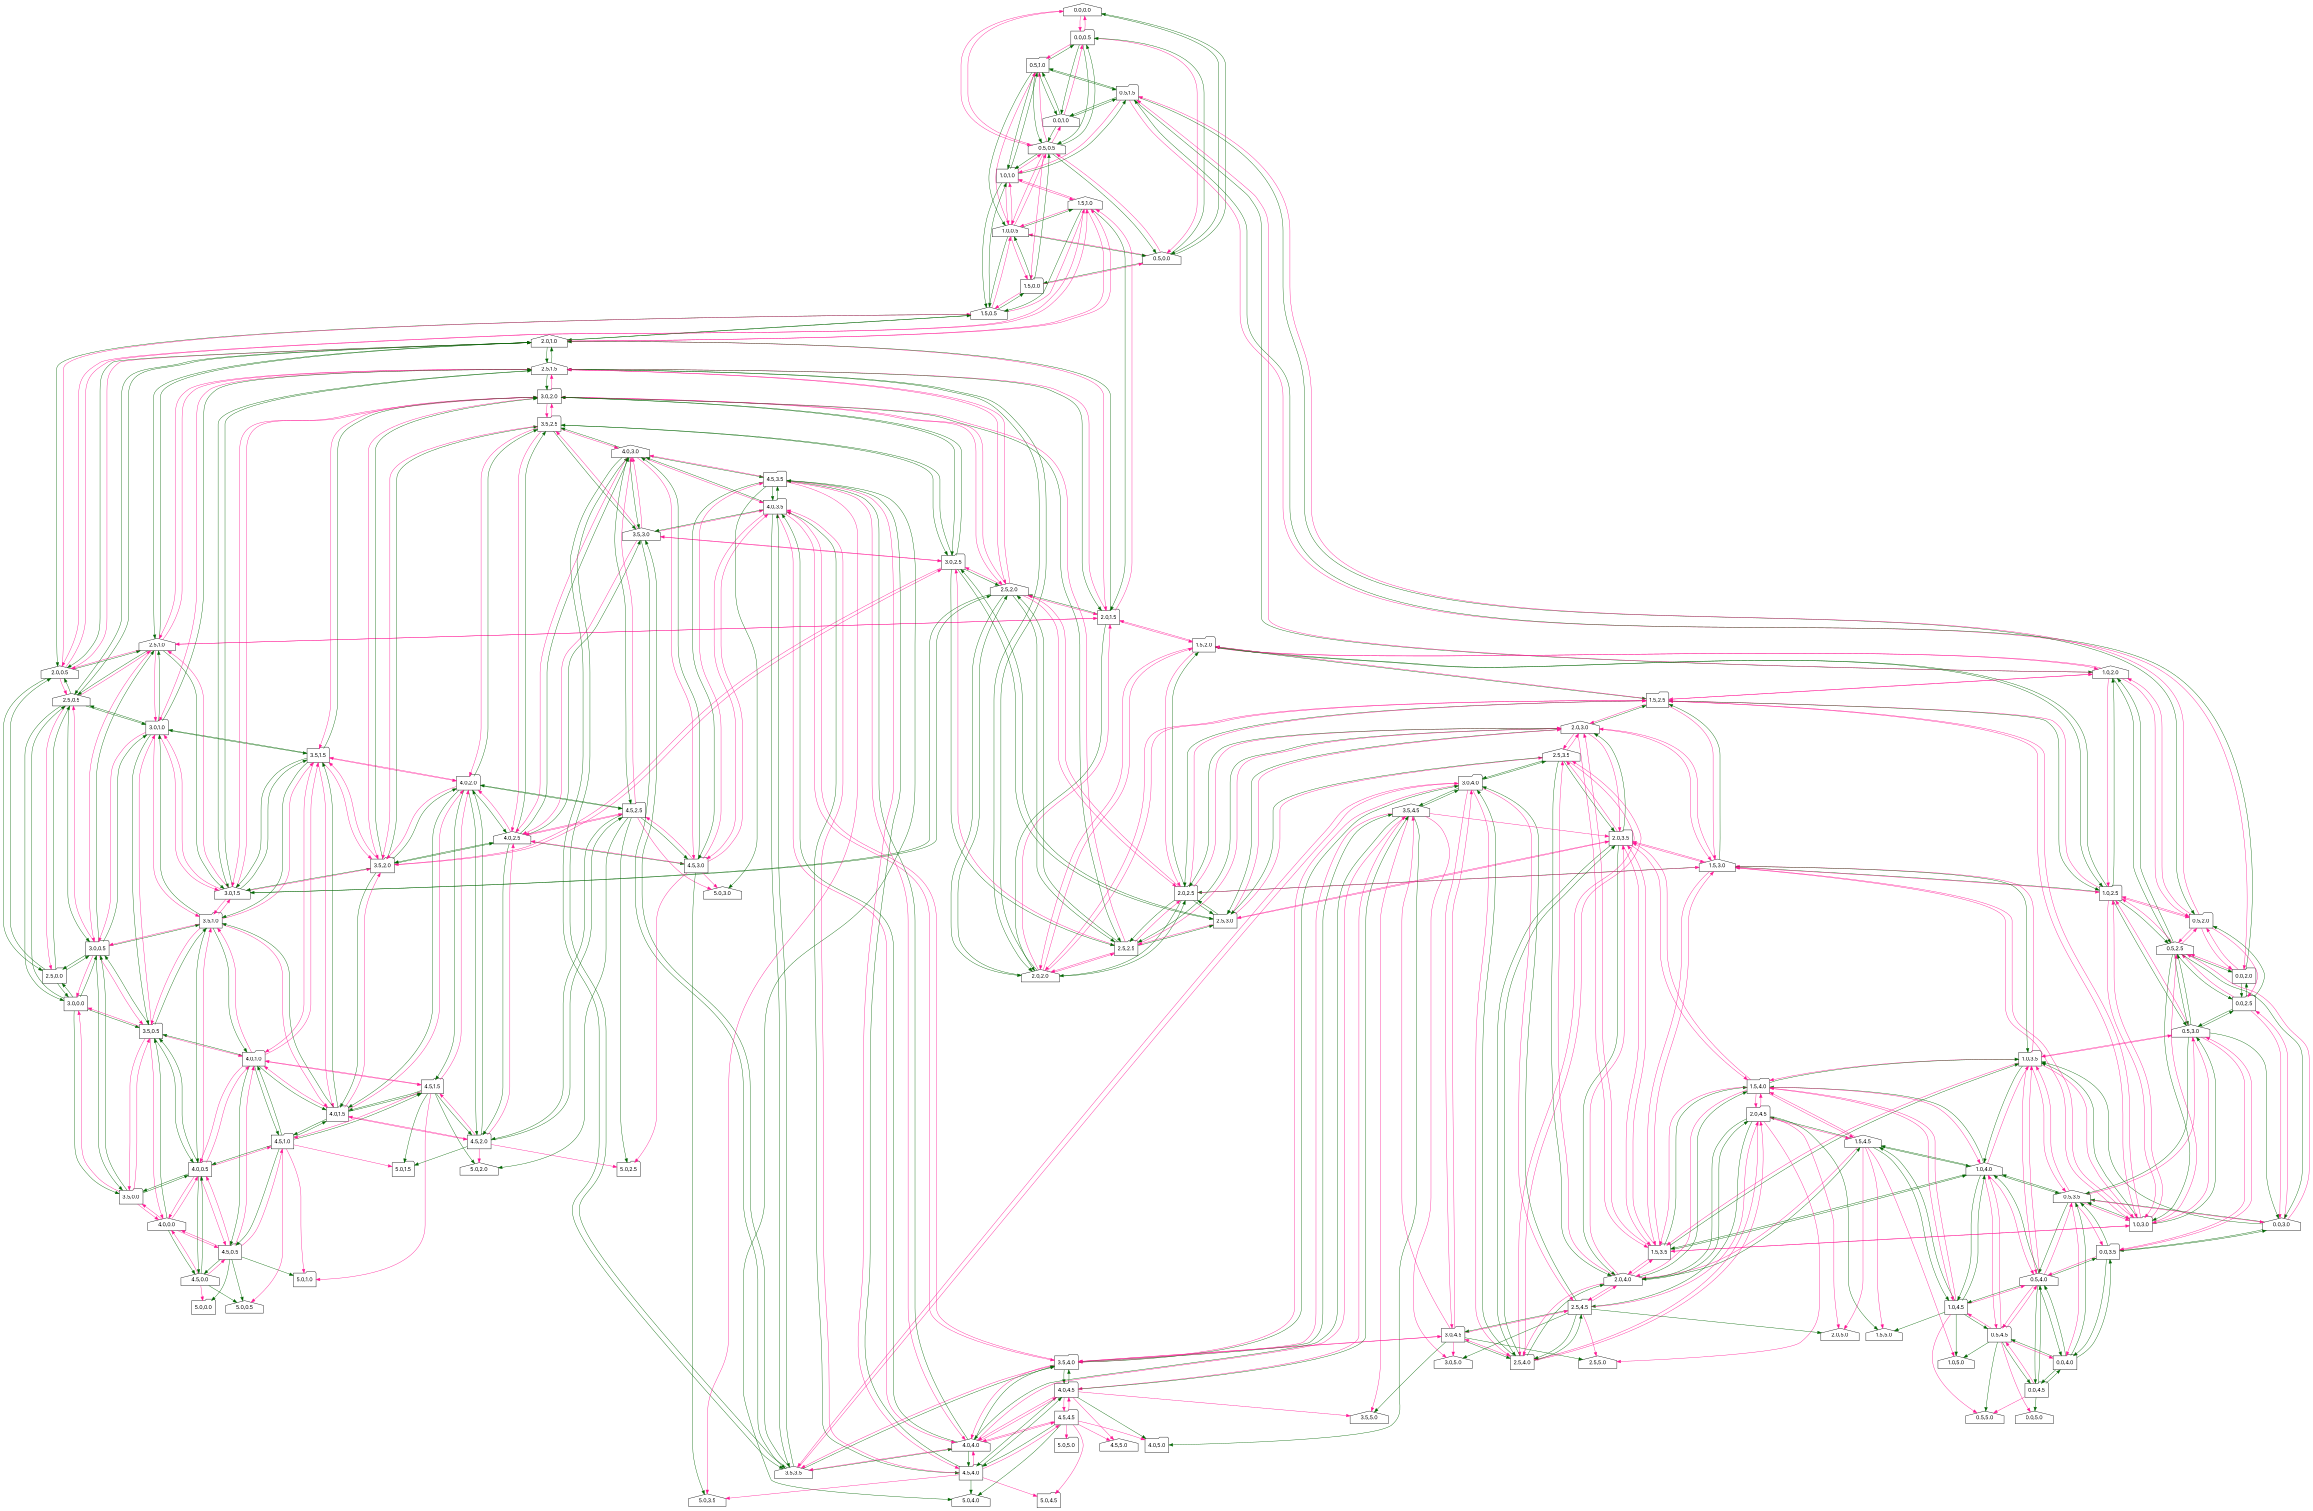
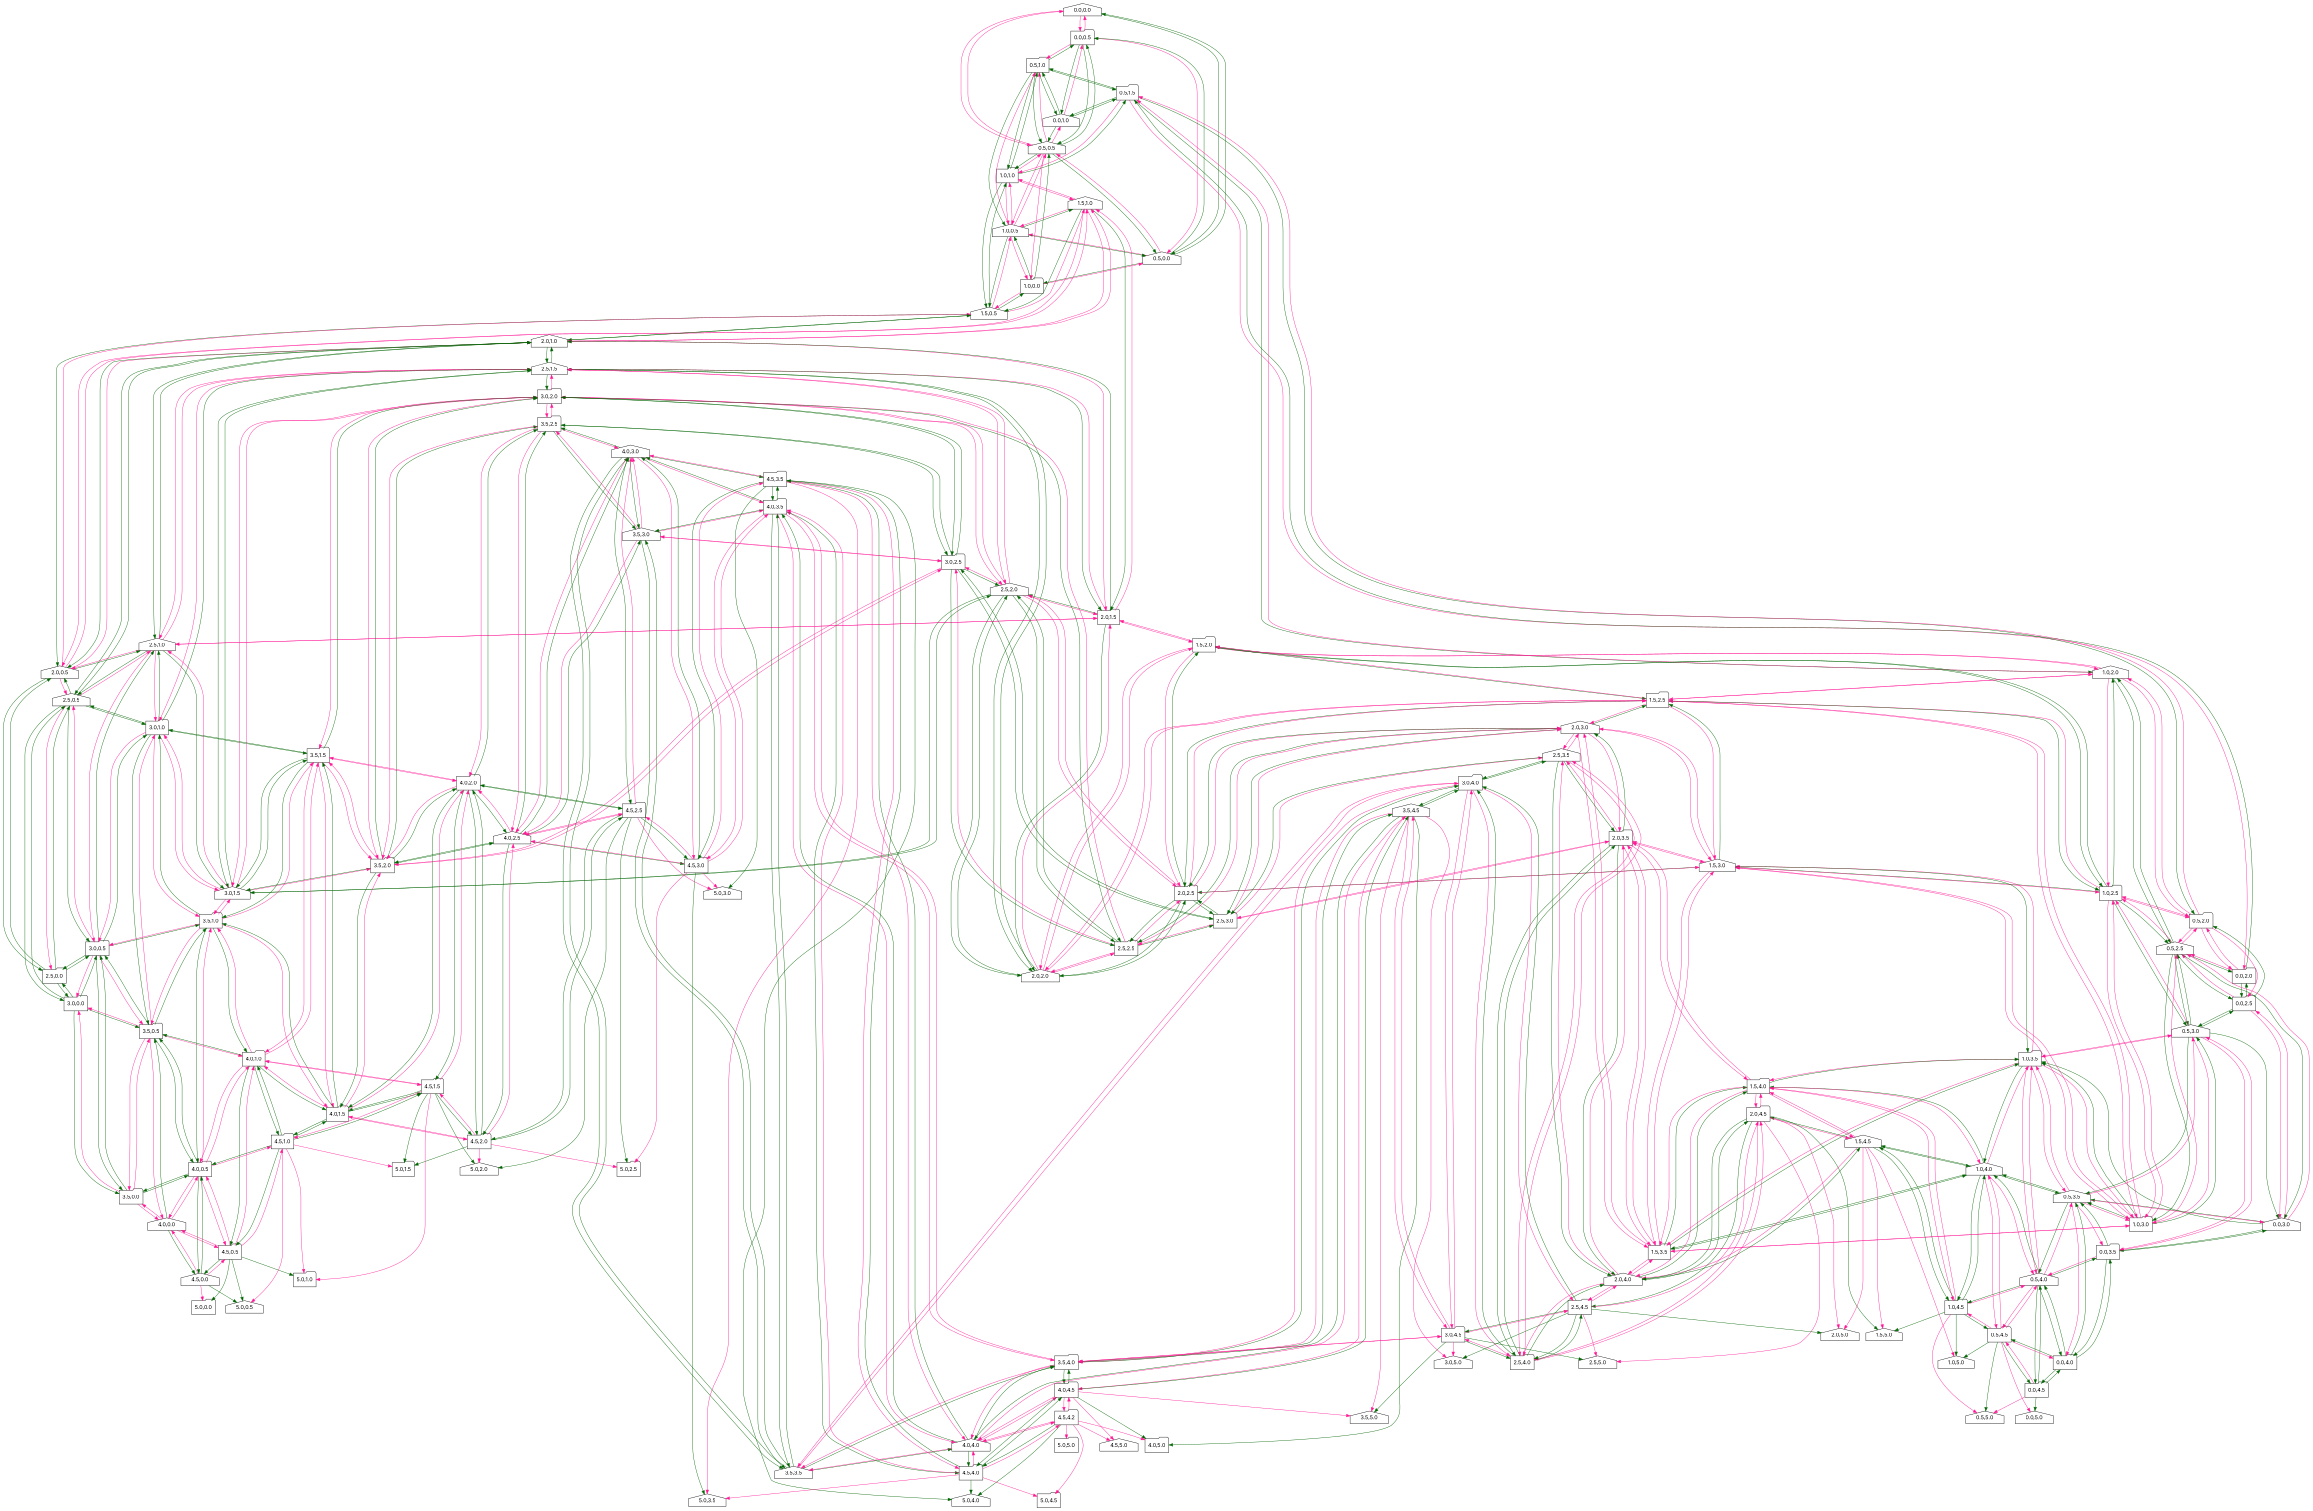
node "1.5,0.0": label "1.5,0.0" -> "1.0,0.0"
edge "3.5,4.5" -> "2.0,3.5": now "3.5,4.5" -> "3.0,4.5"
node "4.5,4.5": label "4.5,4.5" -> "4.5,4.2"
